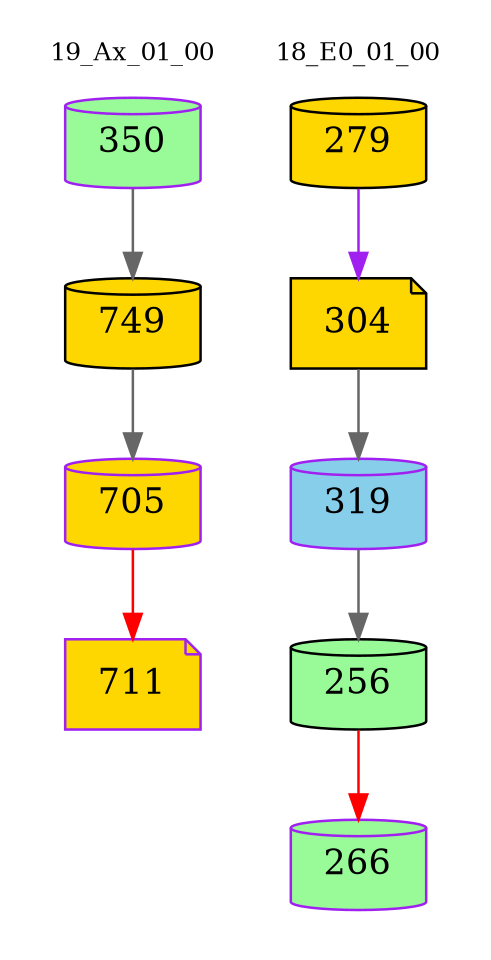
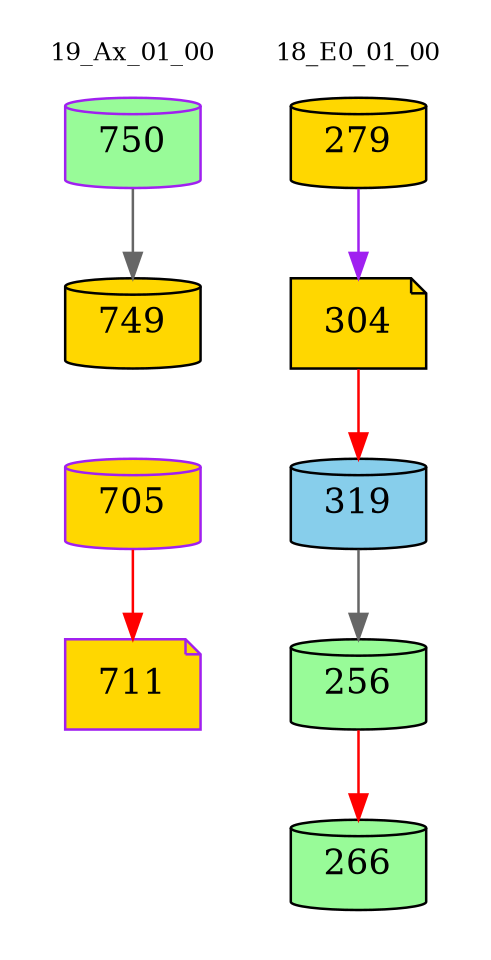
node "350": label "350" -> "750"
edge "749" -> "705": removed
edge "304" -> "319": color gray40 -> red
node "319": color purple -> black
node "266": color purple -> black
